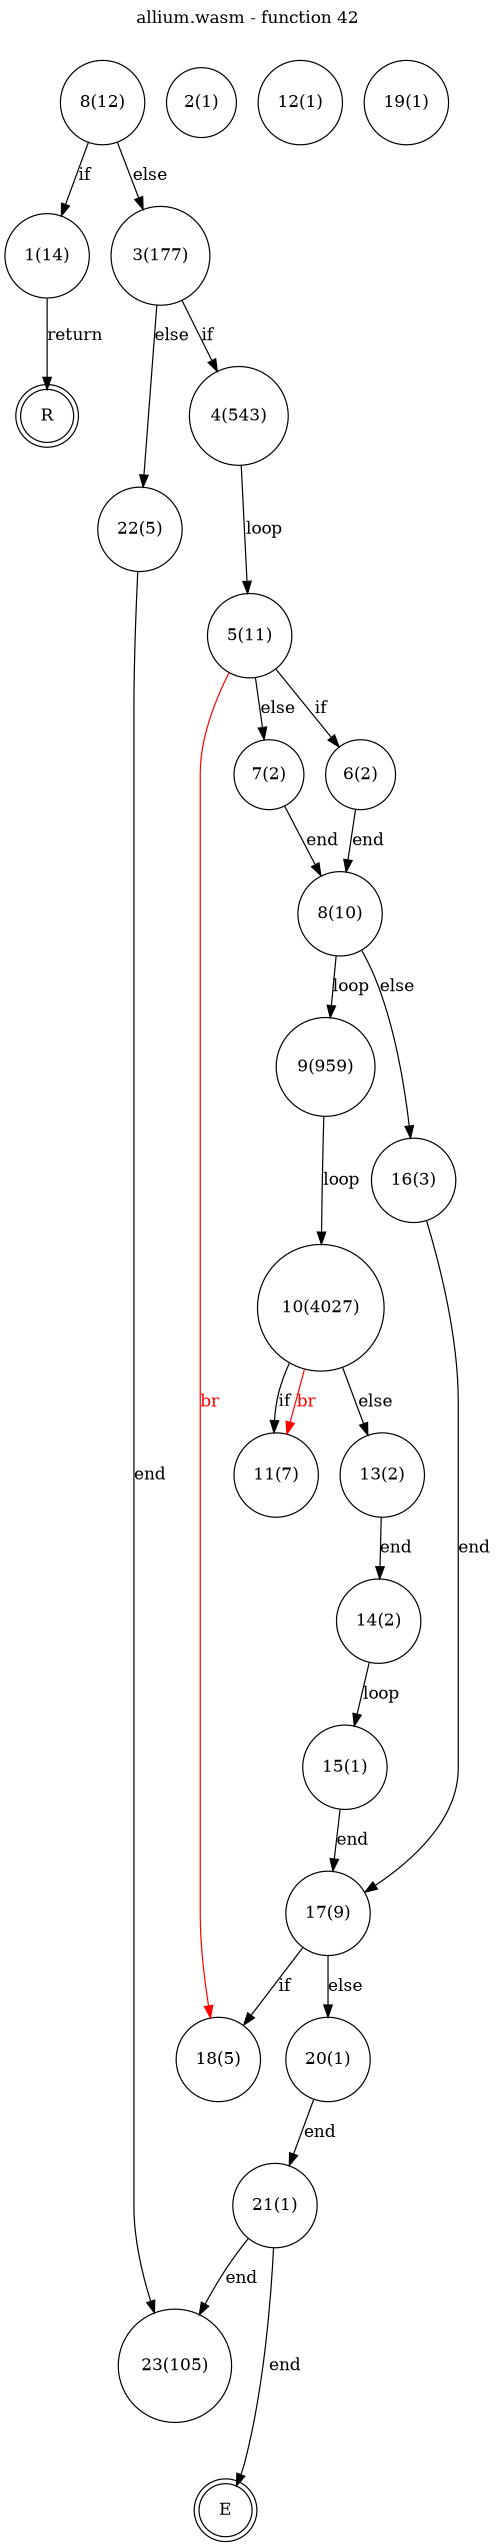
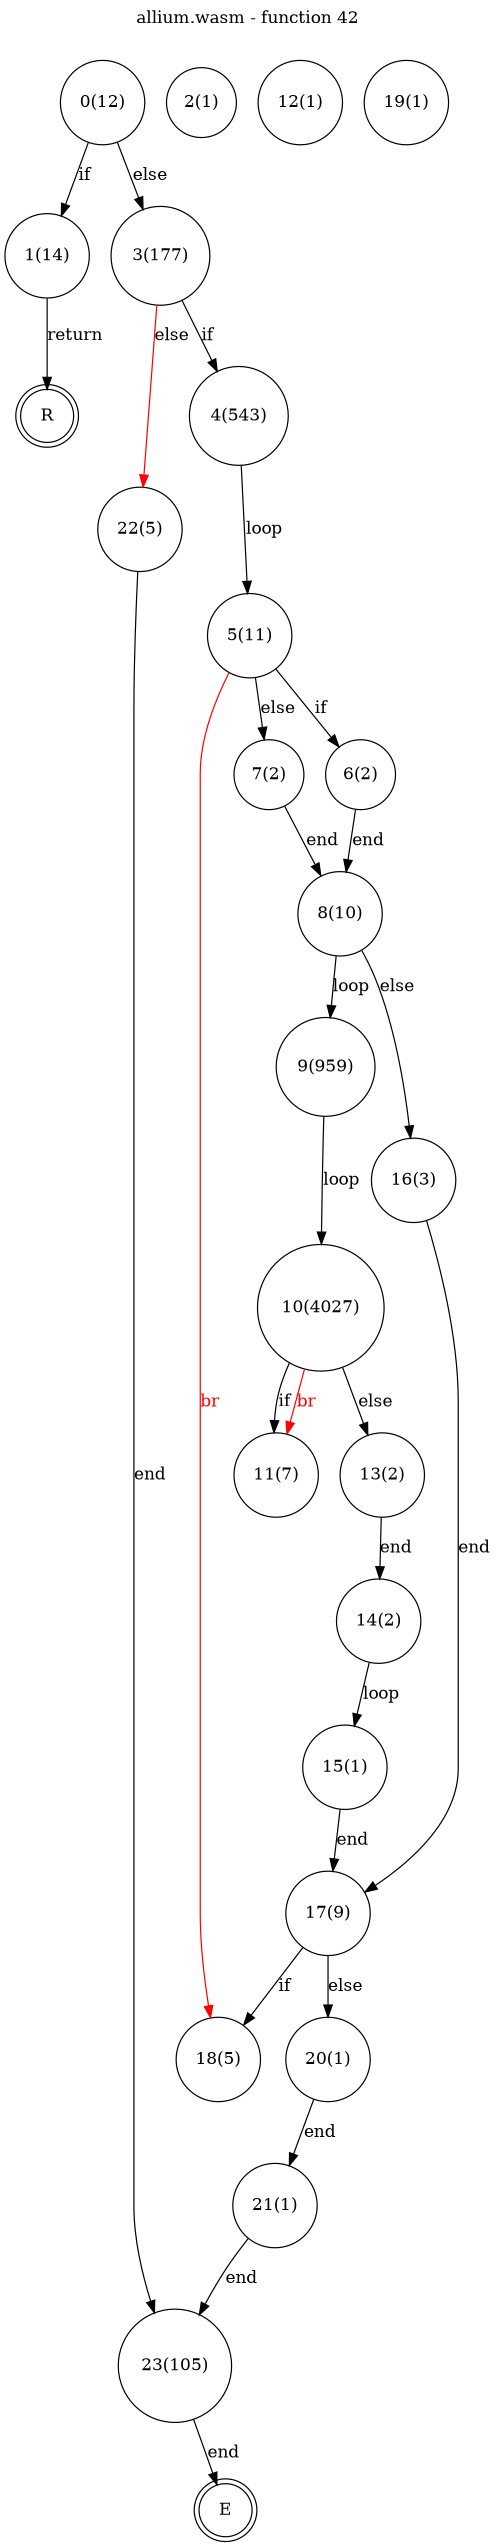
node "8(12)": label "8(12)" -> "0(12)"
edge "3(177)" -> "22(5)": color black -> red
edge "21(1)" -> "E": now "23(105)" -> "E"
